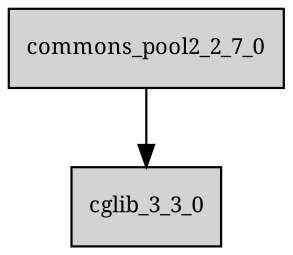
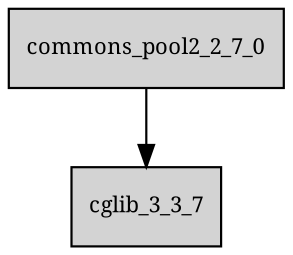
node "cglib_3_3_0": label "cglib_3_3_0" -> "cglib_3_3_7"
